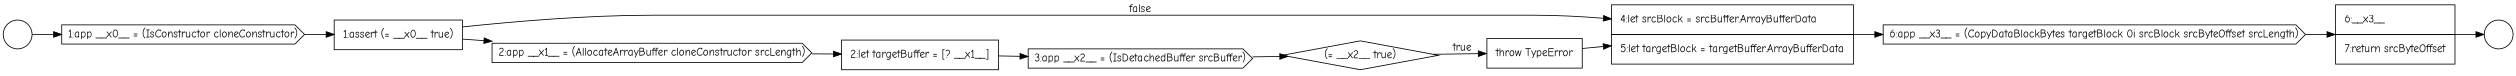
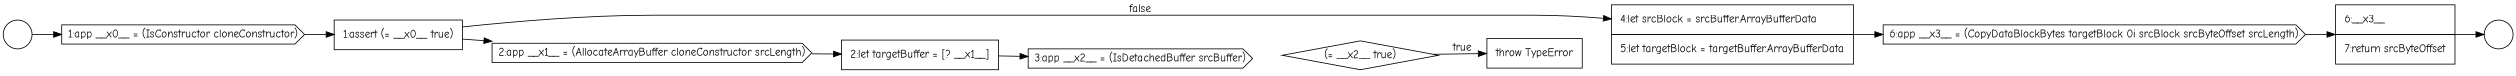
edge "throw TypeError" -> "4:let srcBlock = srcBuffer.ArrayBufferData": removed
edge "3:app __x2__ = (IsDetachedBuffer srcBuffer)" -> "(= __x2__ true)": removed
